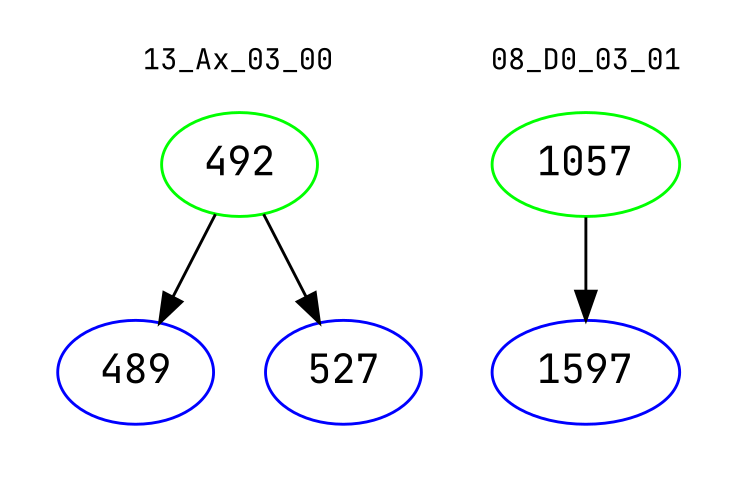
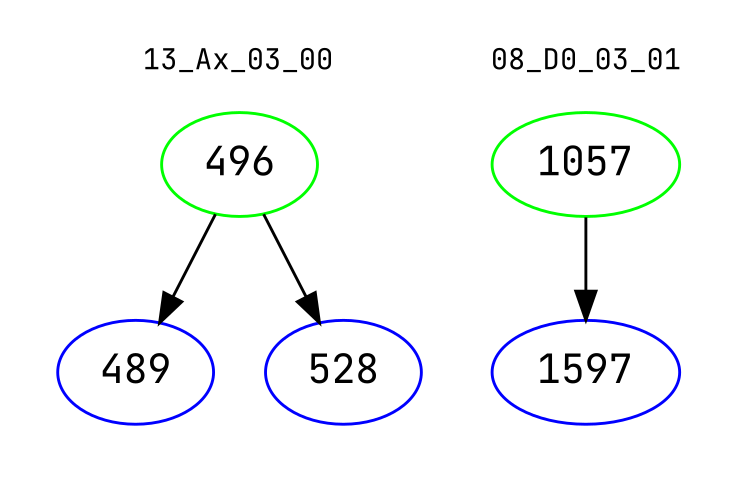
node "492": label "492" -> "496"
node "527": label "527" -> "528"
